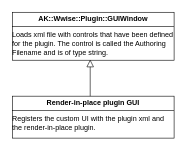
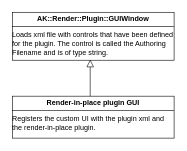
node "AK::Wwise::Plugin::GUIWindow Loads xml file with controls that have been defined for the plugin. The control is called the Authoring Filename and is of type string.": label "AK::Wwise::Plugin::GUIWindow Loads xml file with controls that have been defined for the plugin. The control is called the Authoring Filename and is of type string." -> "AK::Render::Plugin::GUIWindow Loads xml file with controls that have been defined for the plugin. The control is called the Authoring Filename and is of type string."
